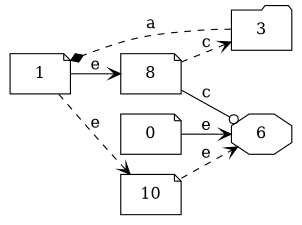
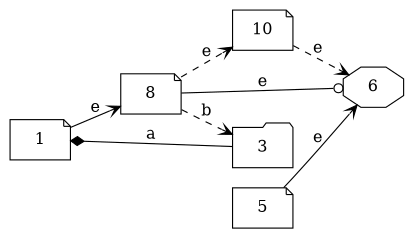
edge "3" -> "1": style dashed -> solid
edge "8" -> "3": label "c" -> "b"
edge "8" -> "6": label "c" -> "e"
edge "1" -> "10": now "8" -> "10"
node "0": label "0" -> "5"
